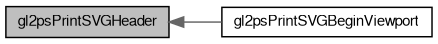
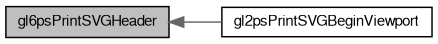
node "gl2psPrintSVGHeader": label "gl2psPrintSVGHeader" -> "gl6psPrintSVGHeader"
